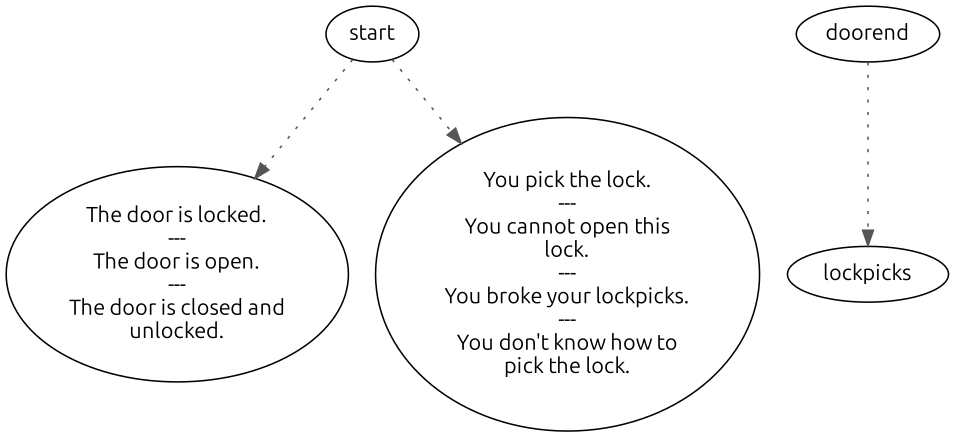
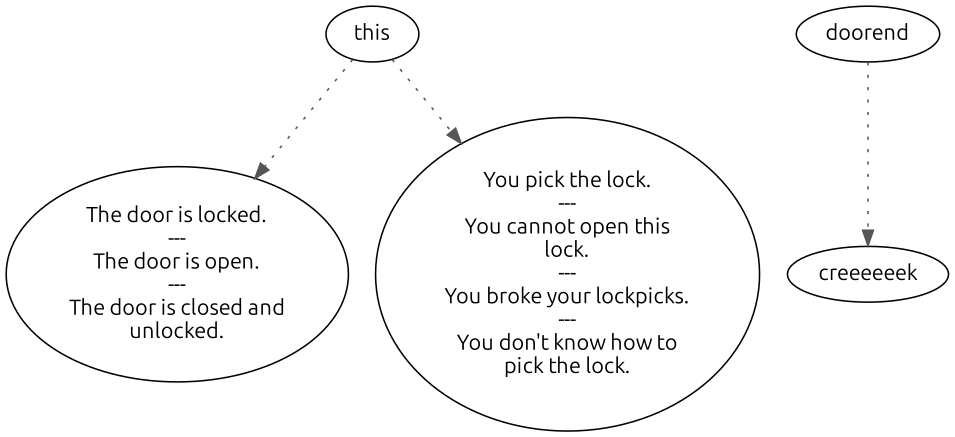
node "start": label "start" -> "this"
node "lockpicks": label "lockpicks" -> "creeeeeek"
